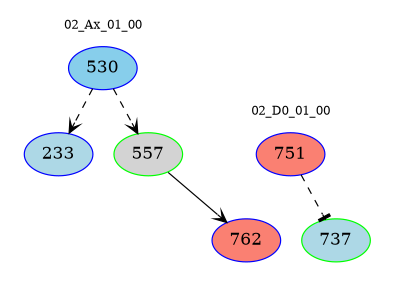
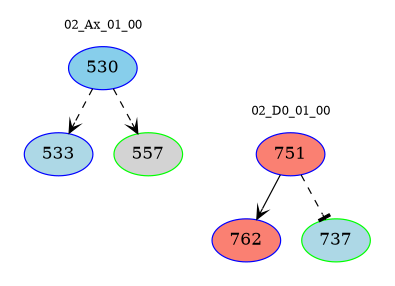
node "233": label "233" -> "533"
edge "557" -> "762": now "751" -> "762"
